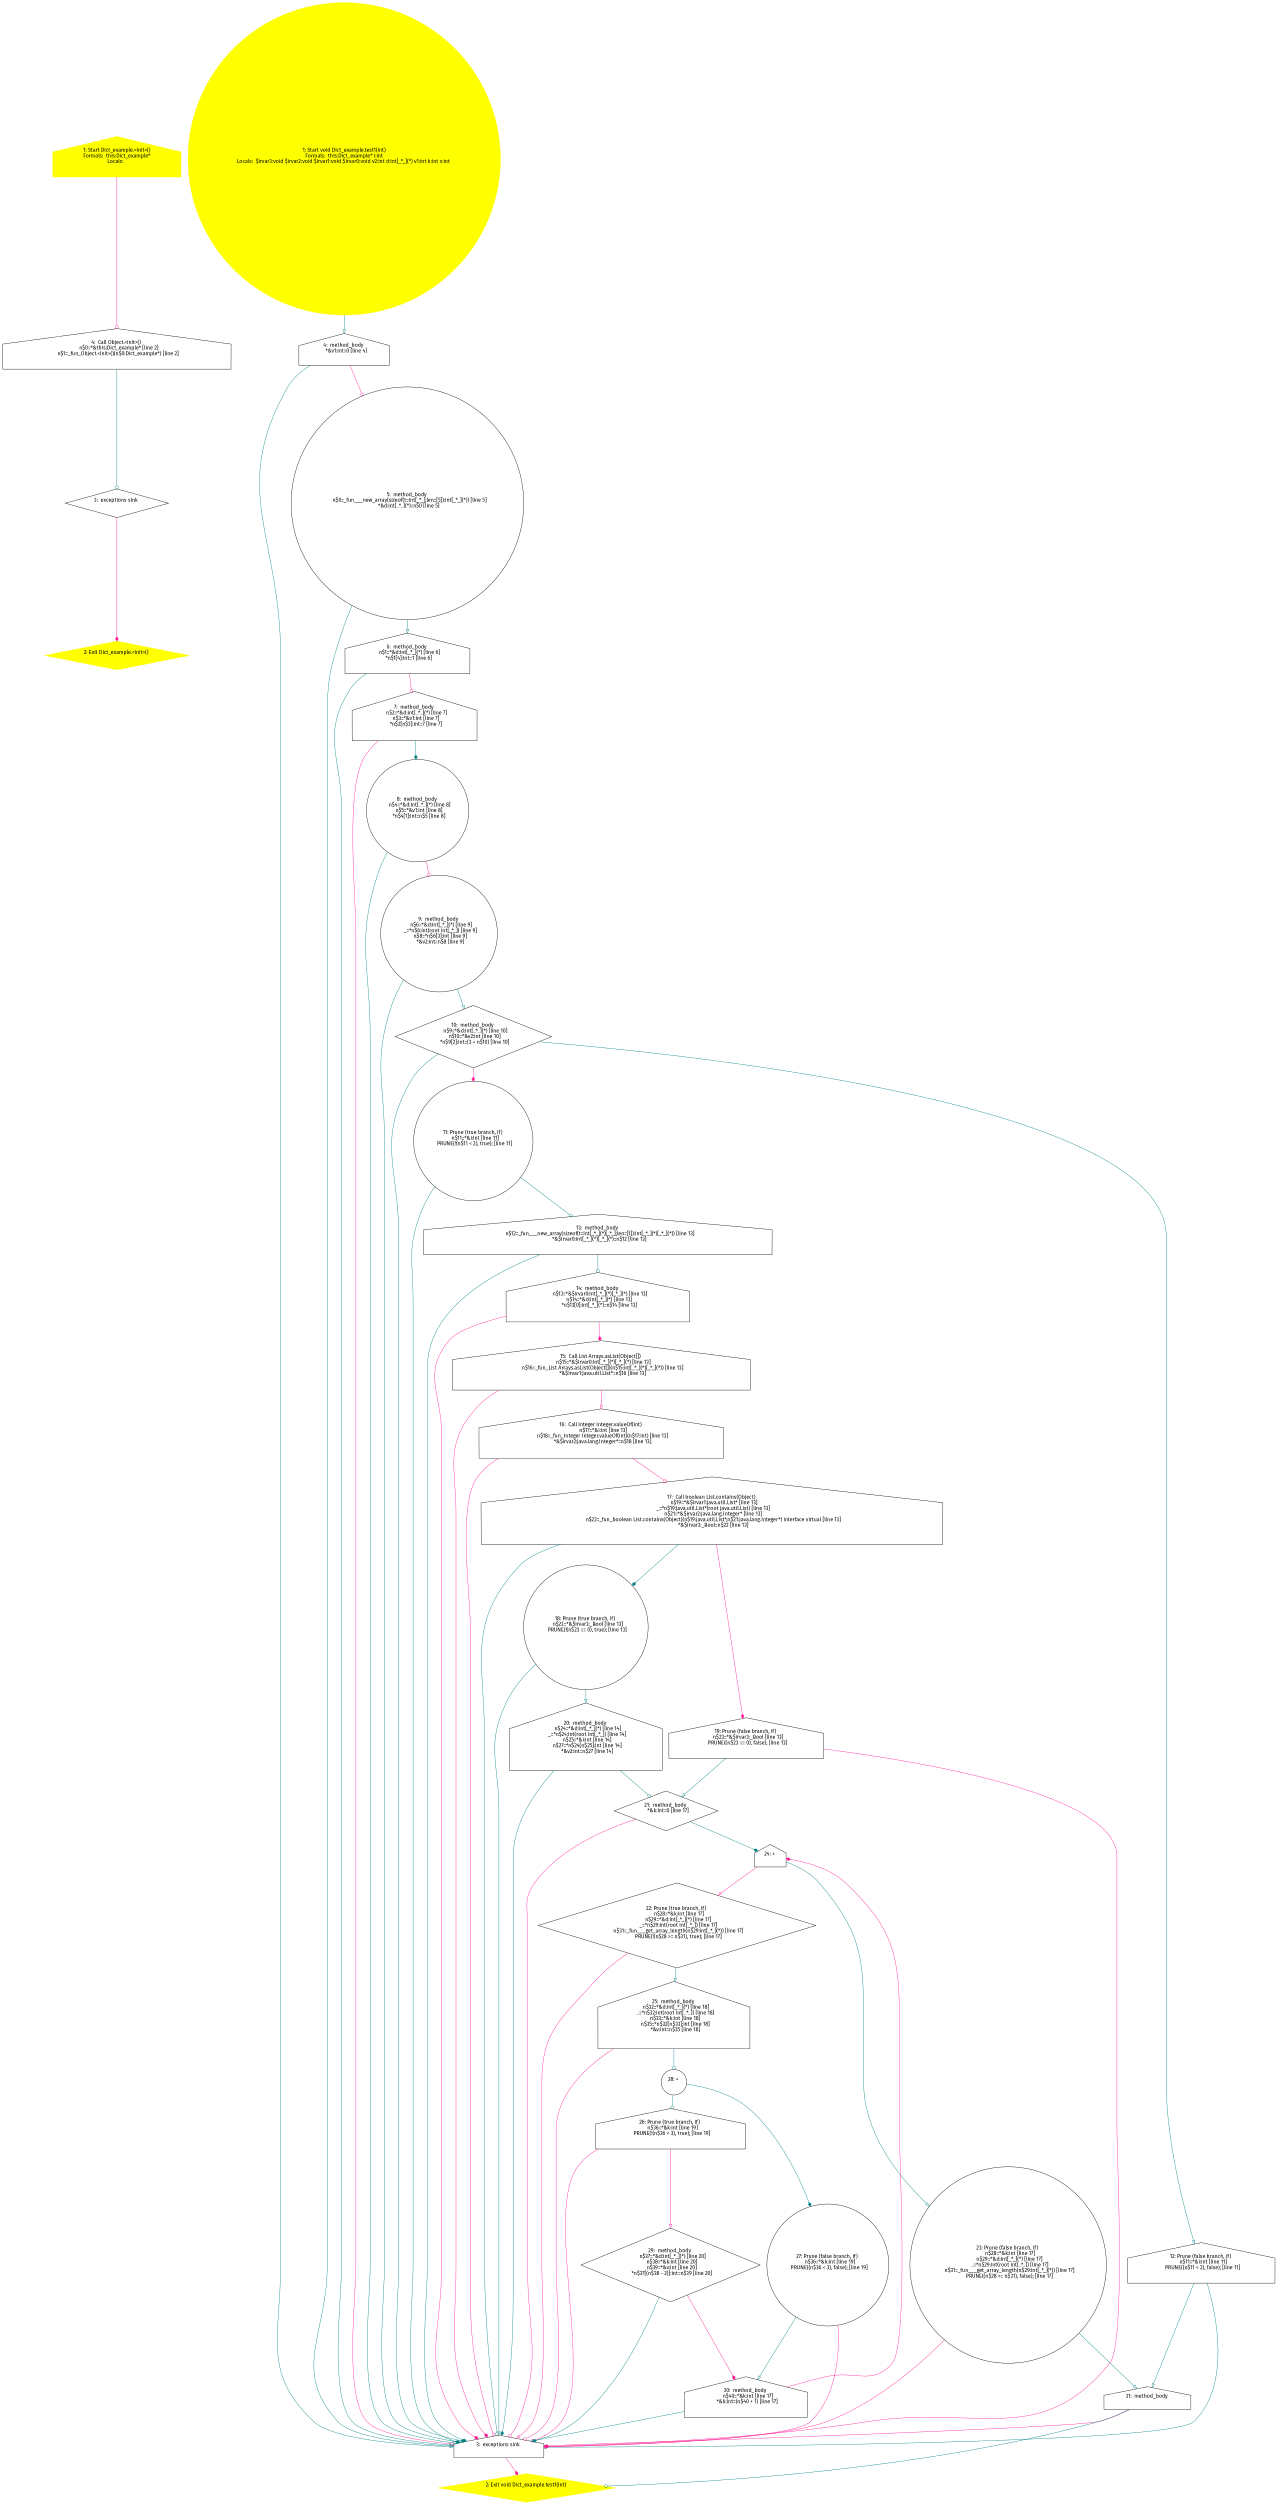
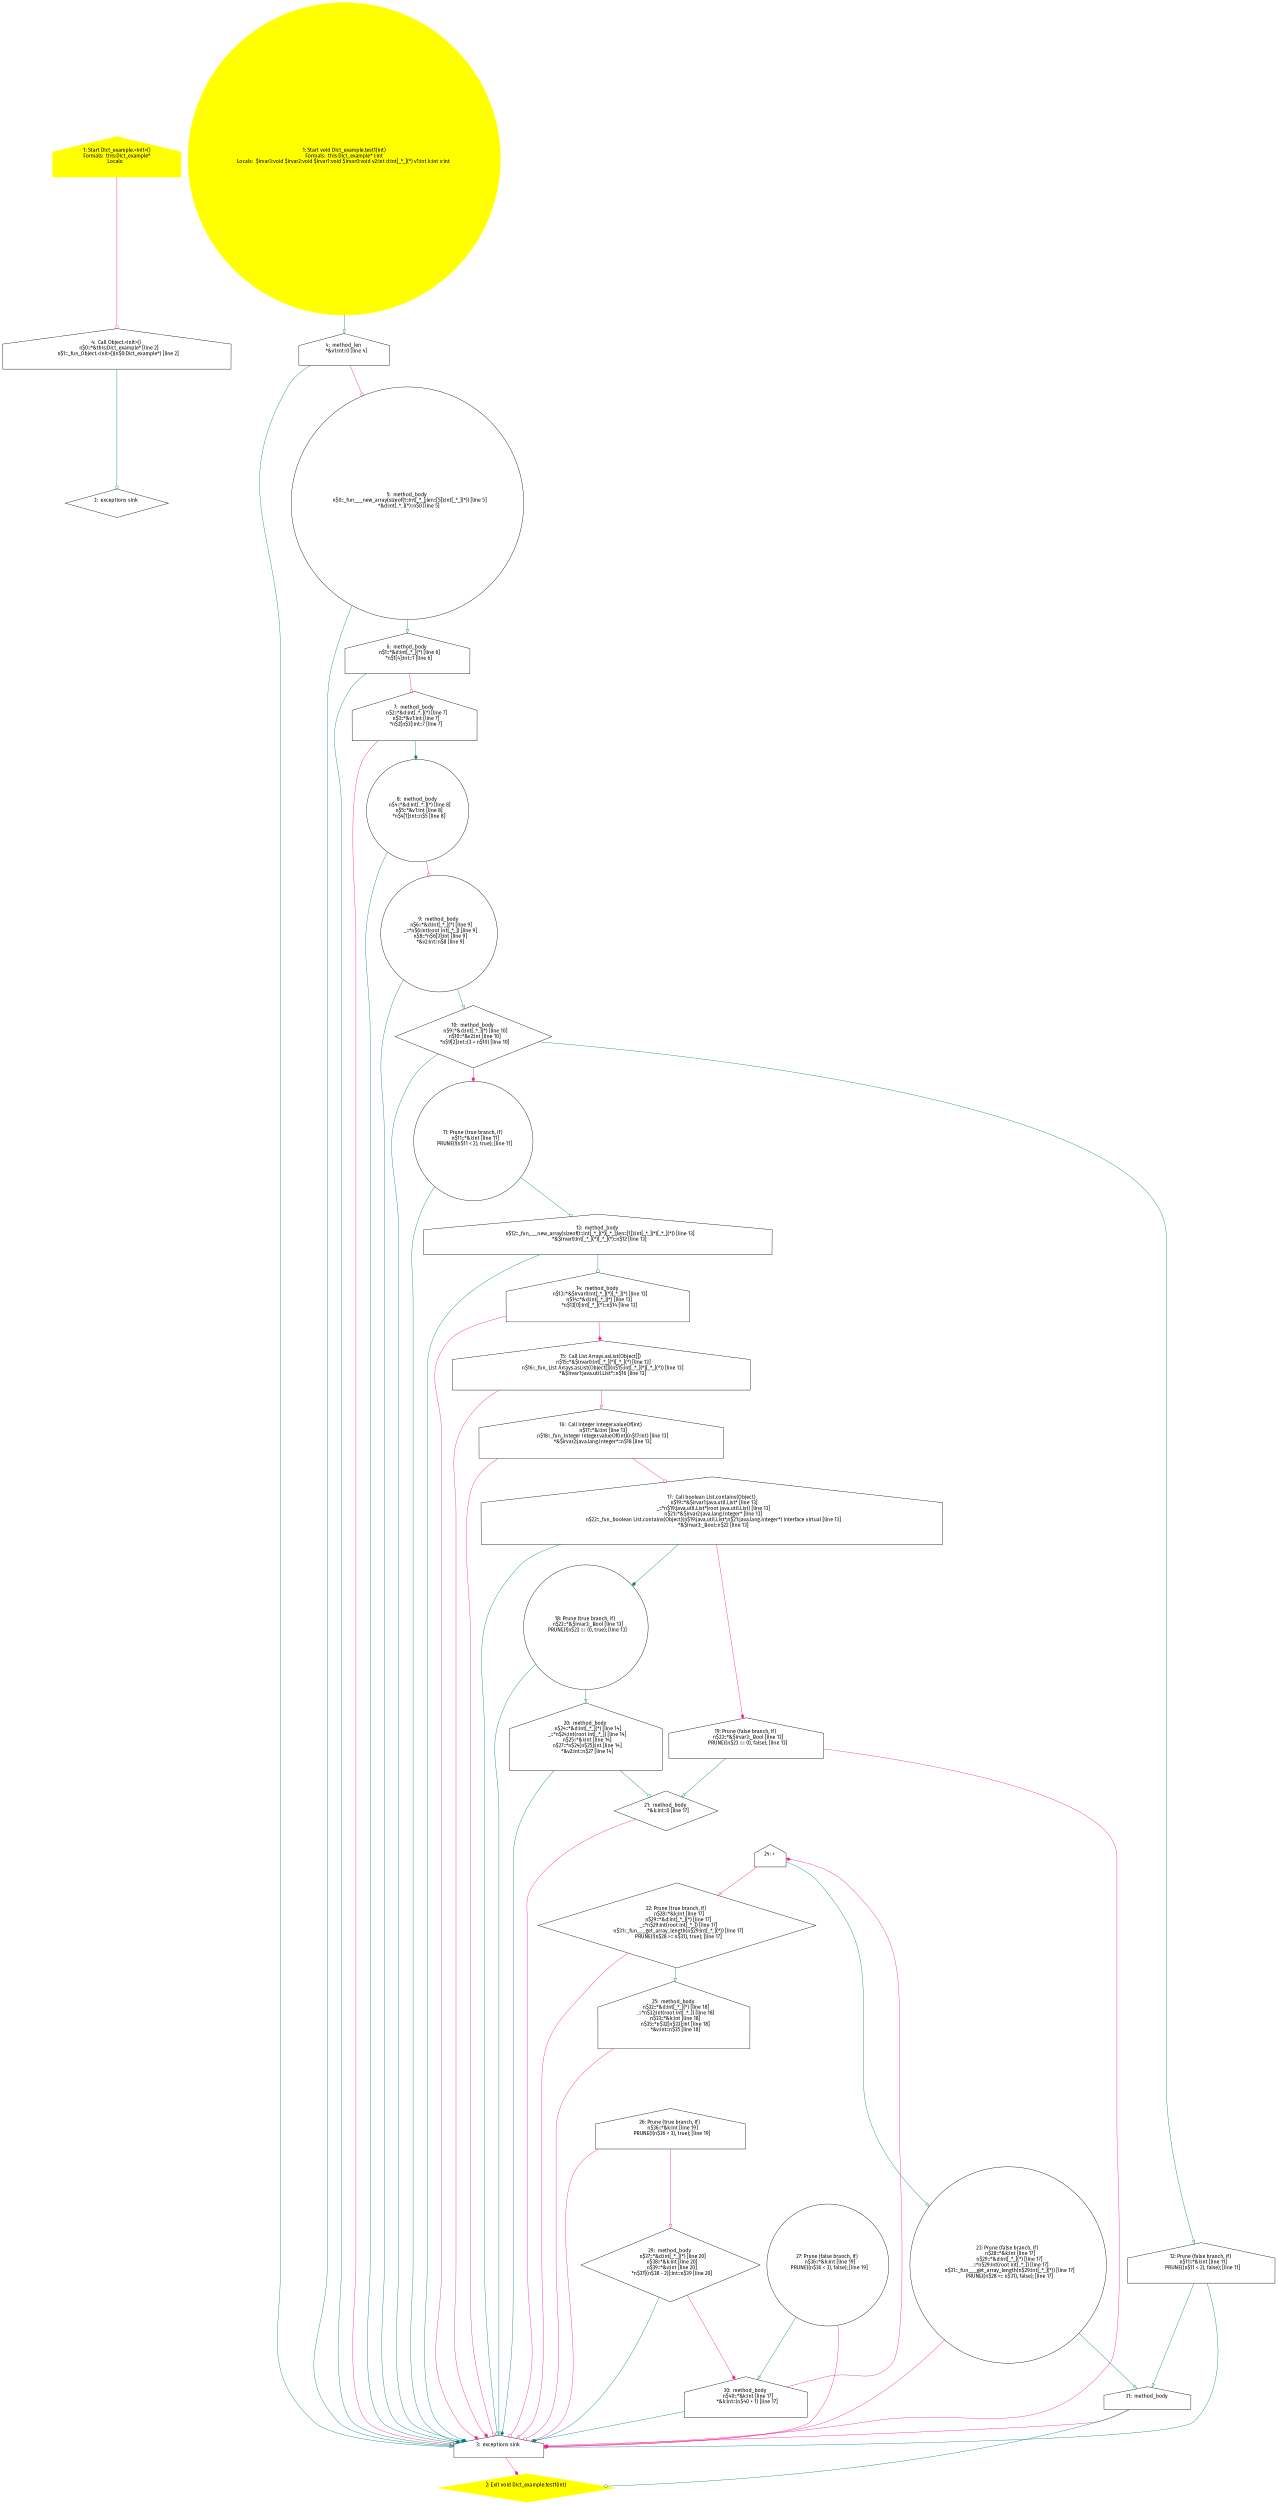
node "4:  method_body *&v1:int=0 [line 4]": label "4:  method_body *&v1:int=0 [line 4]" -> "4:  method_len *&v1:int=0 [line 4]"
node "2: Exit Dict_example.<init>()": removed
edge "21:  method_body *&k:int=0 [line 17]" -> "24: +": removed
node "28: +": removed
